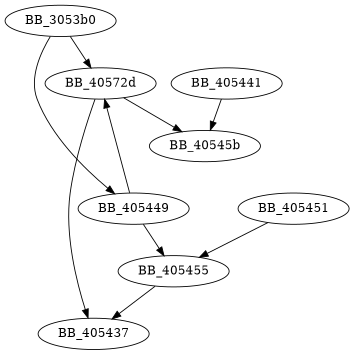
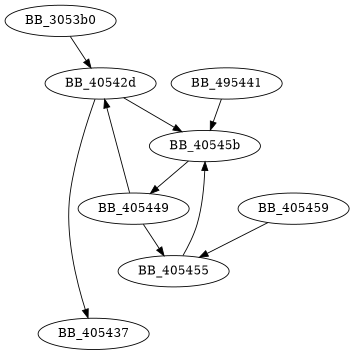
node "BB_40572d": label "BB_40572d" -> "BB_40542d"
node "BB_405441": label "BB_405441" -> "BB_495441"
edge "BB_3053b0" -> "BB_405449": now "BB_40545b" -> "BB_405449"
node "BB_405451": label "BB_405451" -> "BB_405459"
edge "BB_405455" -> "BB_405437": now "BB_405455" -> "BB_40545b"
